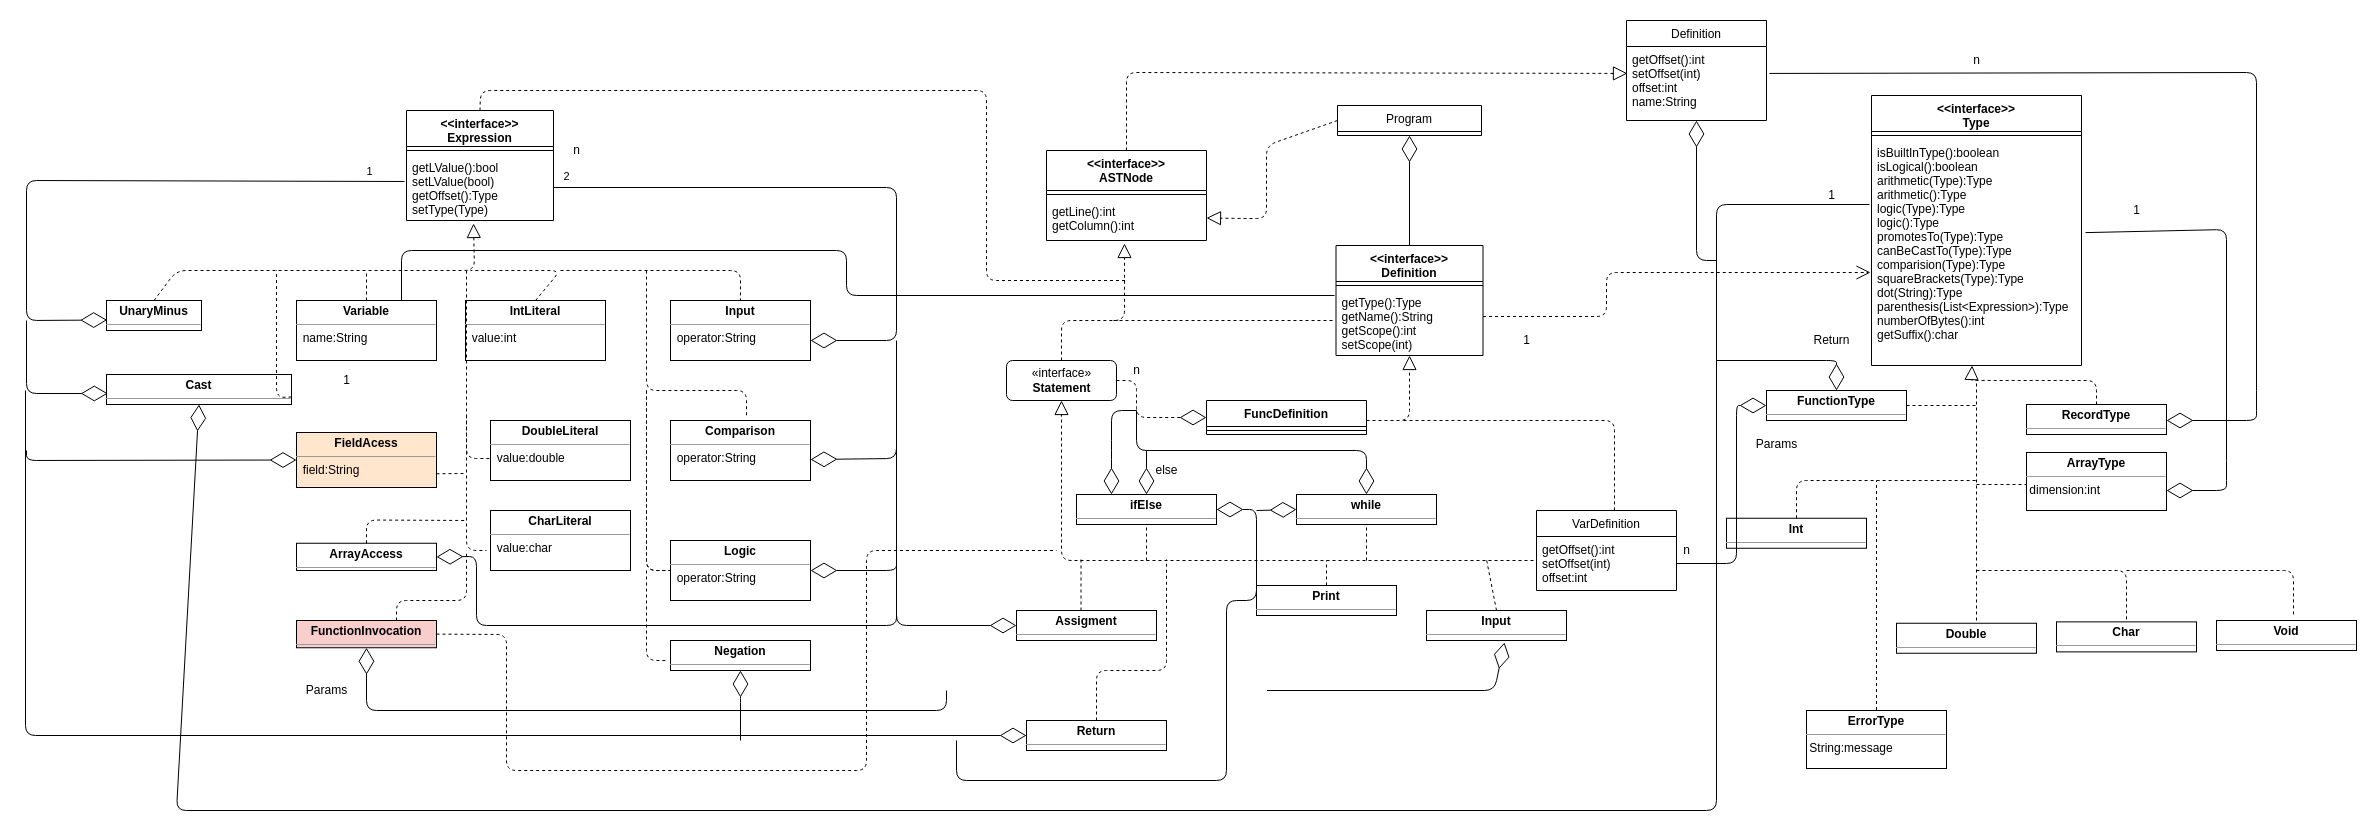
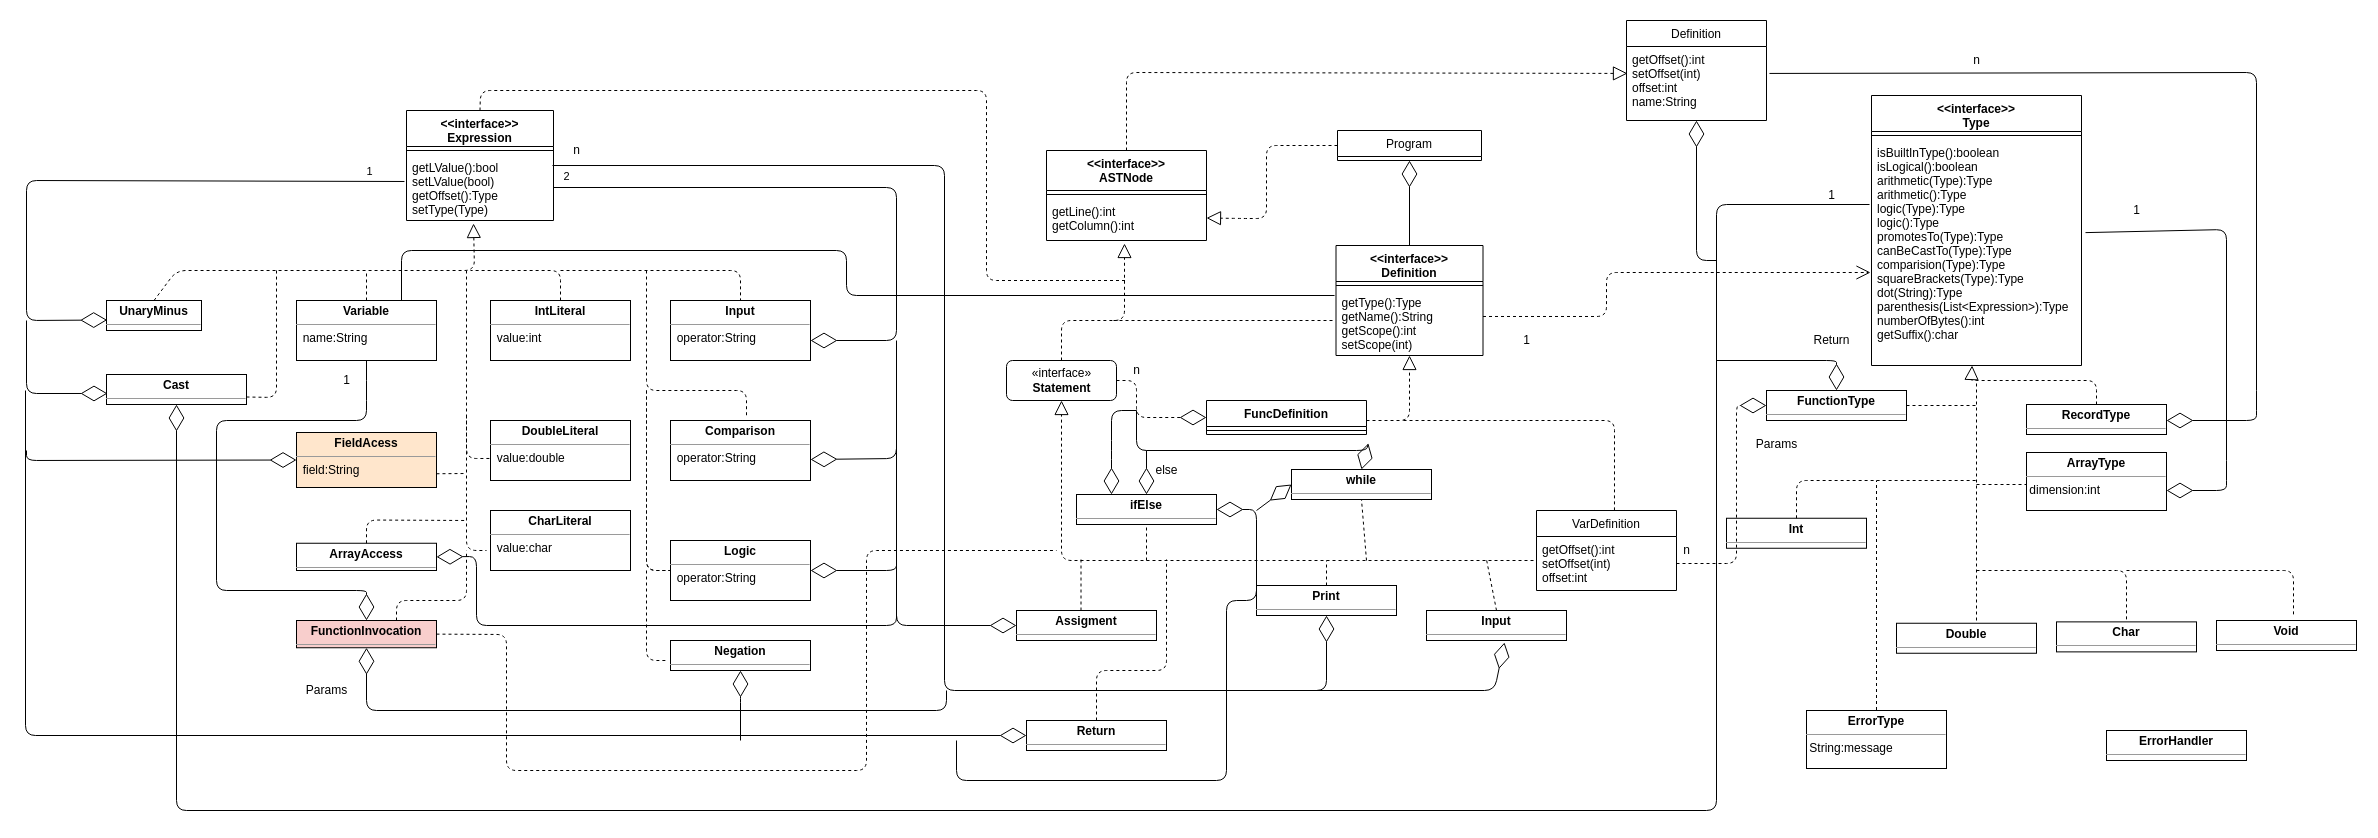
node "Program": moved (1410, 121) -> (1410, 146)
node "IntLiteral value:int": moved (536, 331) -> (561, 331)
node "Cast": size 185x30 -> 140x30
edge "getLValue():bool setLValue(bool) getOffset():Type setType(Type)" -> "Print": added
edge "Variable name:String" -> "FunctionInvocation": added
edge "getOffset():int setOffset(int) offset:int" -> "FunctionType": style solid -> dashed
node "while": moved (1367, 510) -> (1362, 485)
node "ErrorHandler": added
